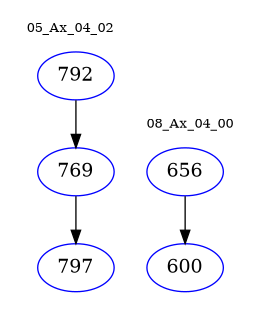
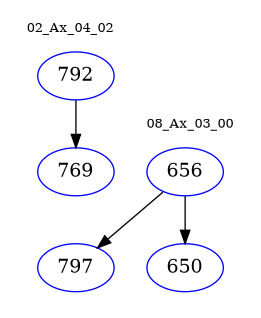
cluster "05_Ax_04_02": label "05_Ax_04_02" -> "02_Ax_04_02"
cluster "08_Ax_04_00": label "08_Ax_04_00" -> "08_Ax_03_00"
edge "769" -> "797": now "656" -> "797"
node "600": label "600" -> "650"
